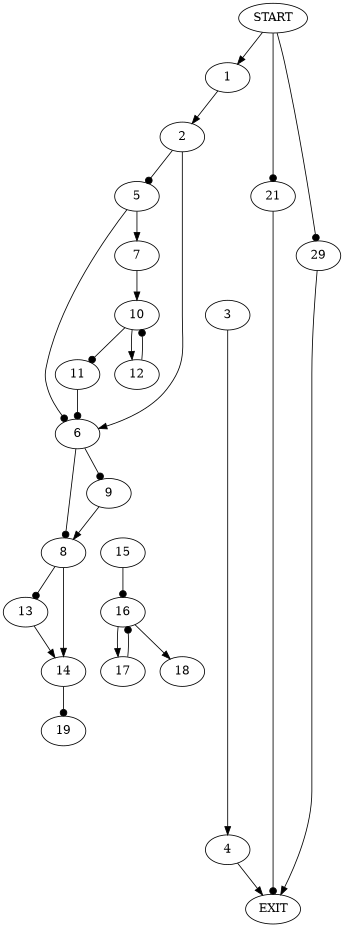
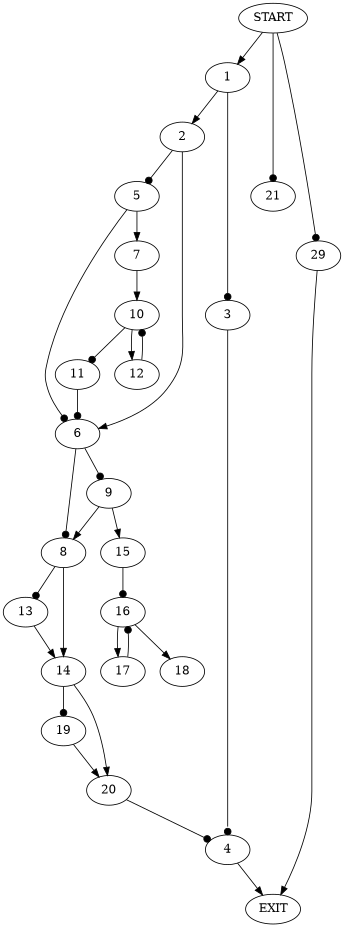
edge "1" -> "3": added
edge "9" -> "15": added
edge "21" -> "EXIT": removed
edge "3" -> "4": arrowhead normal -> dot
node "20": added
